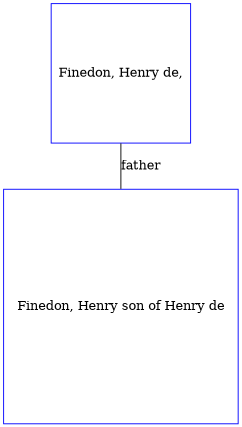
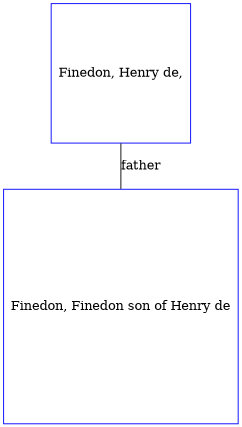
node "Finedon, Henry son of Henry de": label "Finedon, Henry son of Henry de" -> "Finedon, Finedon son of Henry de"
